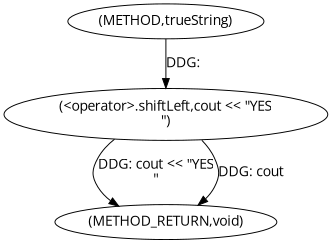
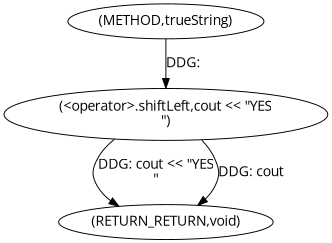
node "(METHOD_RETURN,void)": label "(METHOD_RETURN,void)" -> "(RETURN_RETURN,void)"
